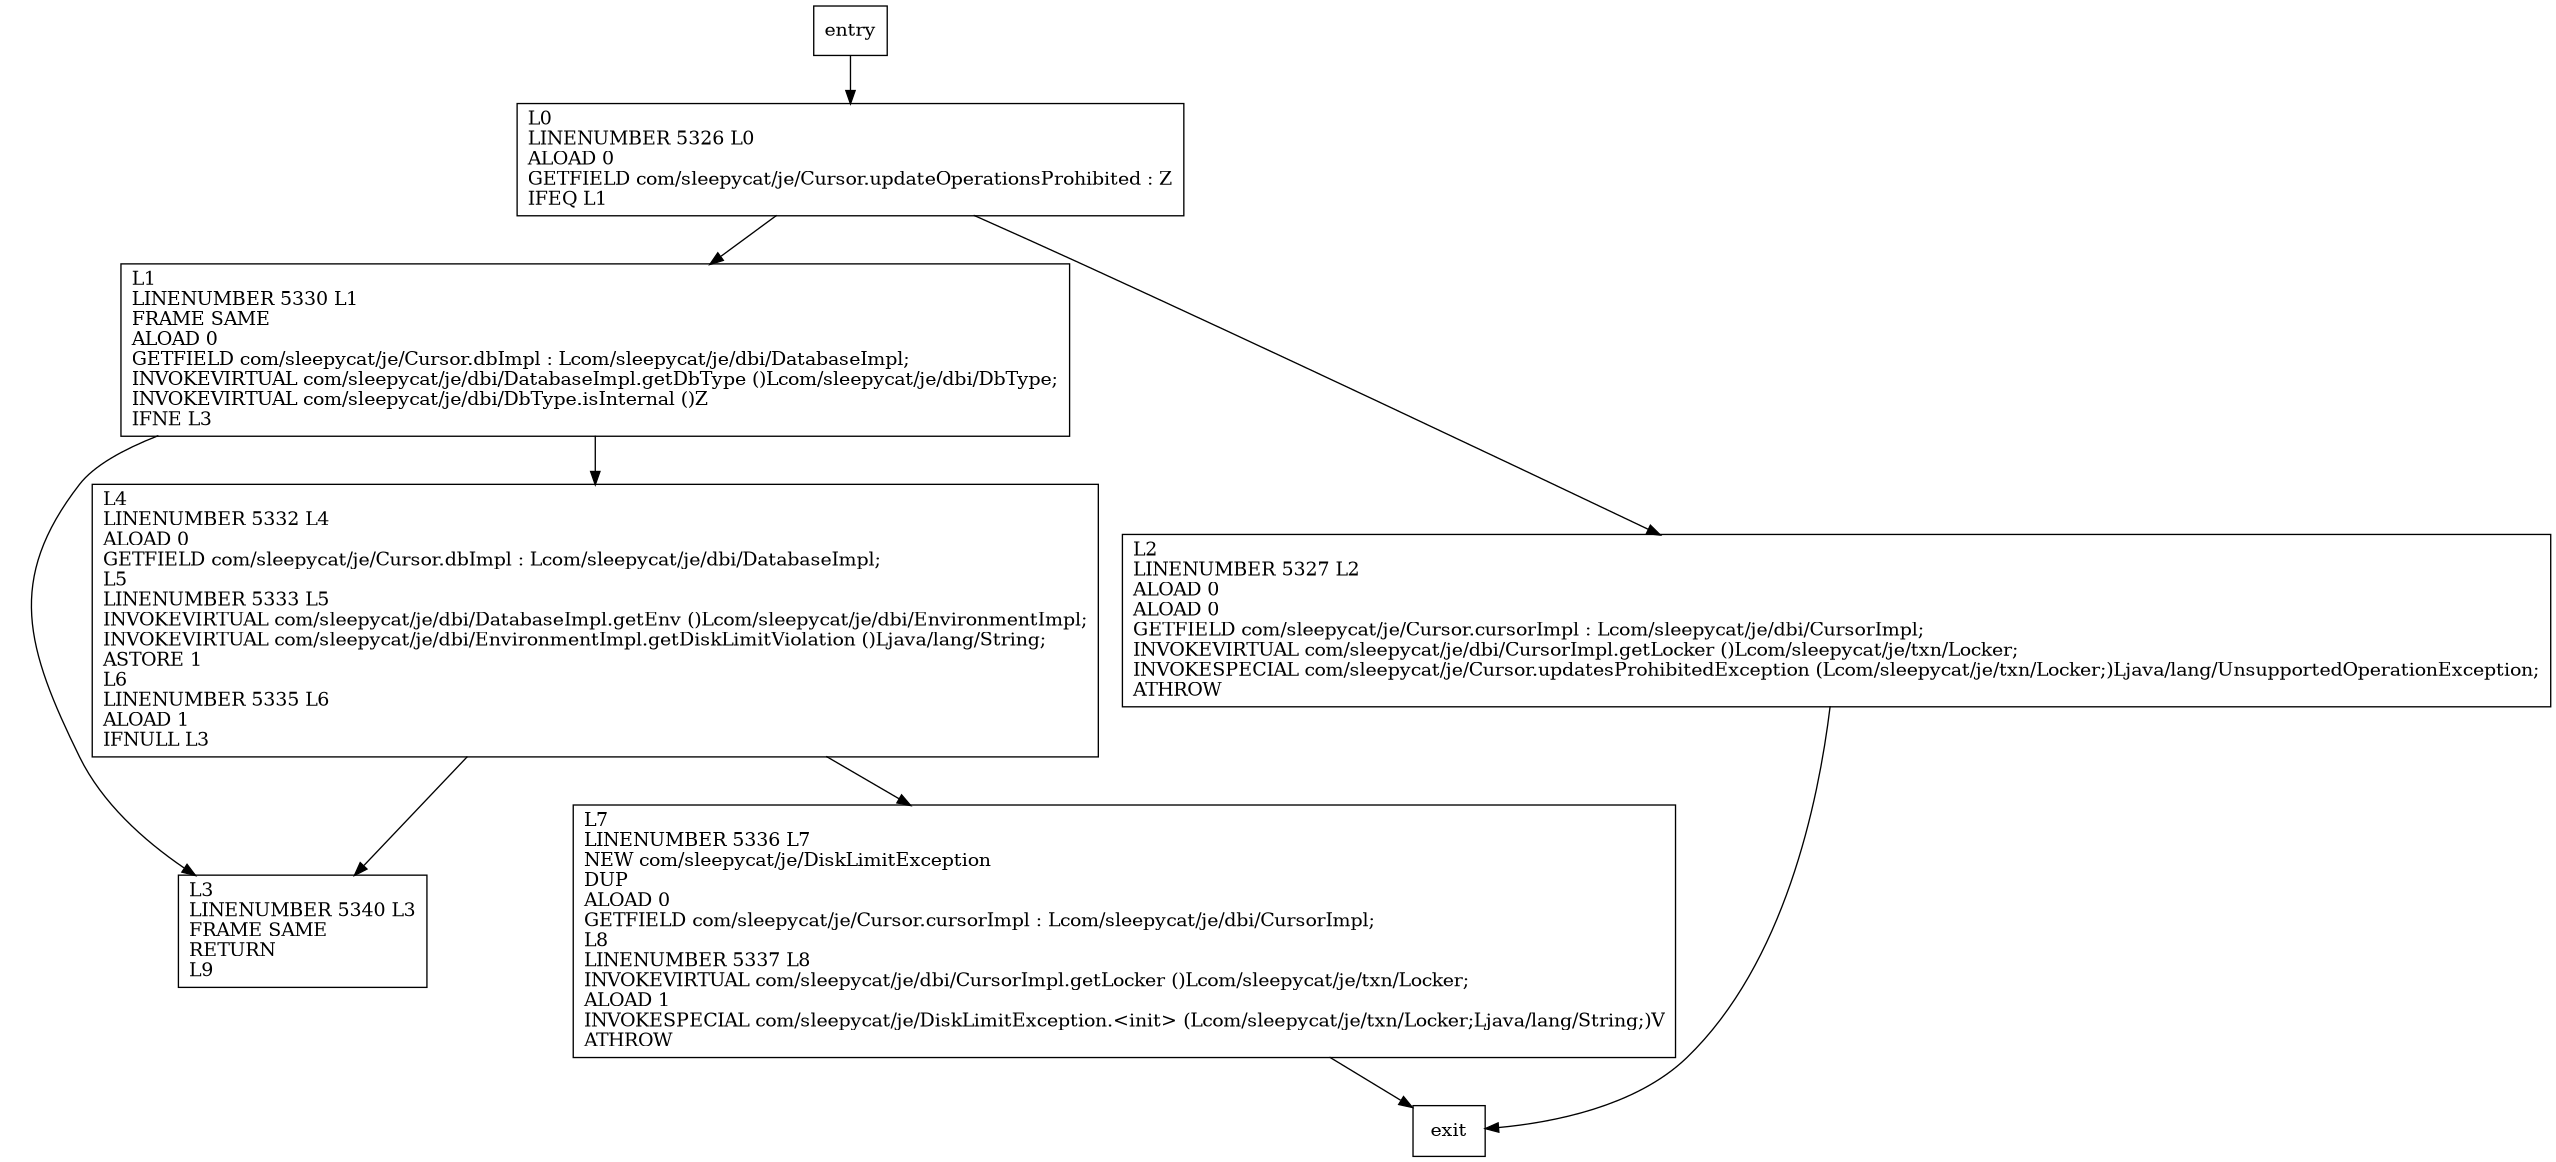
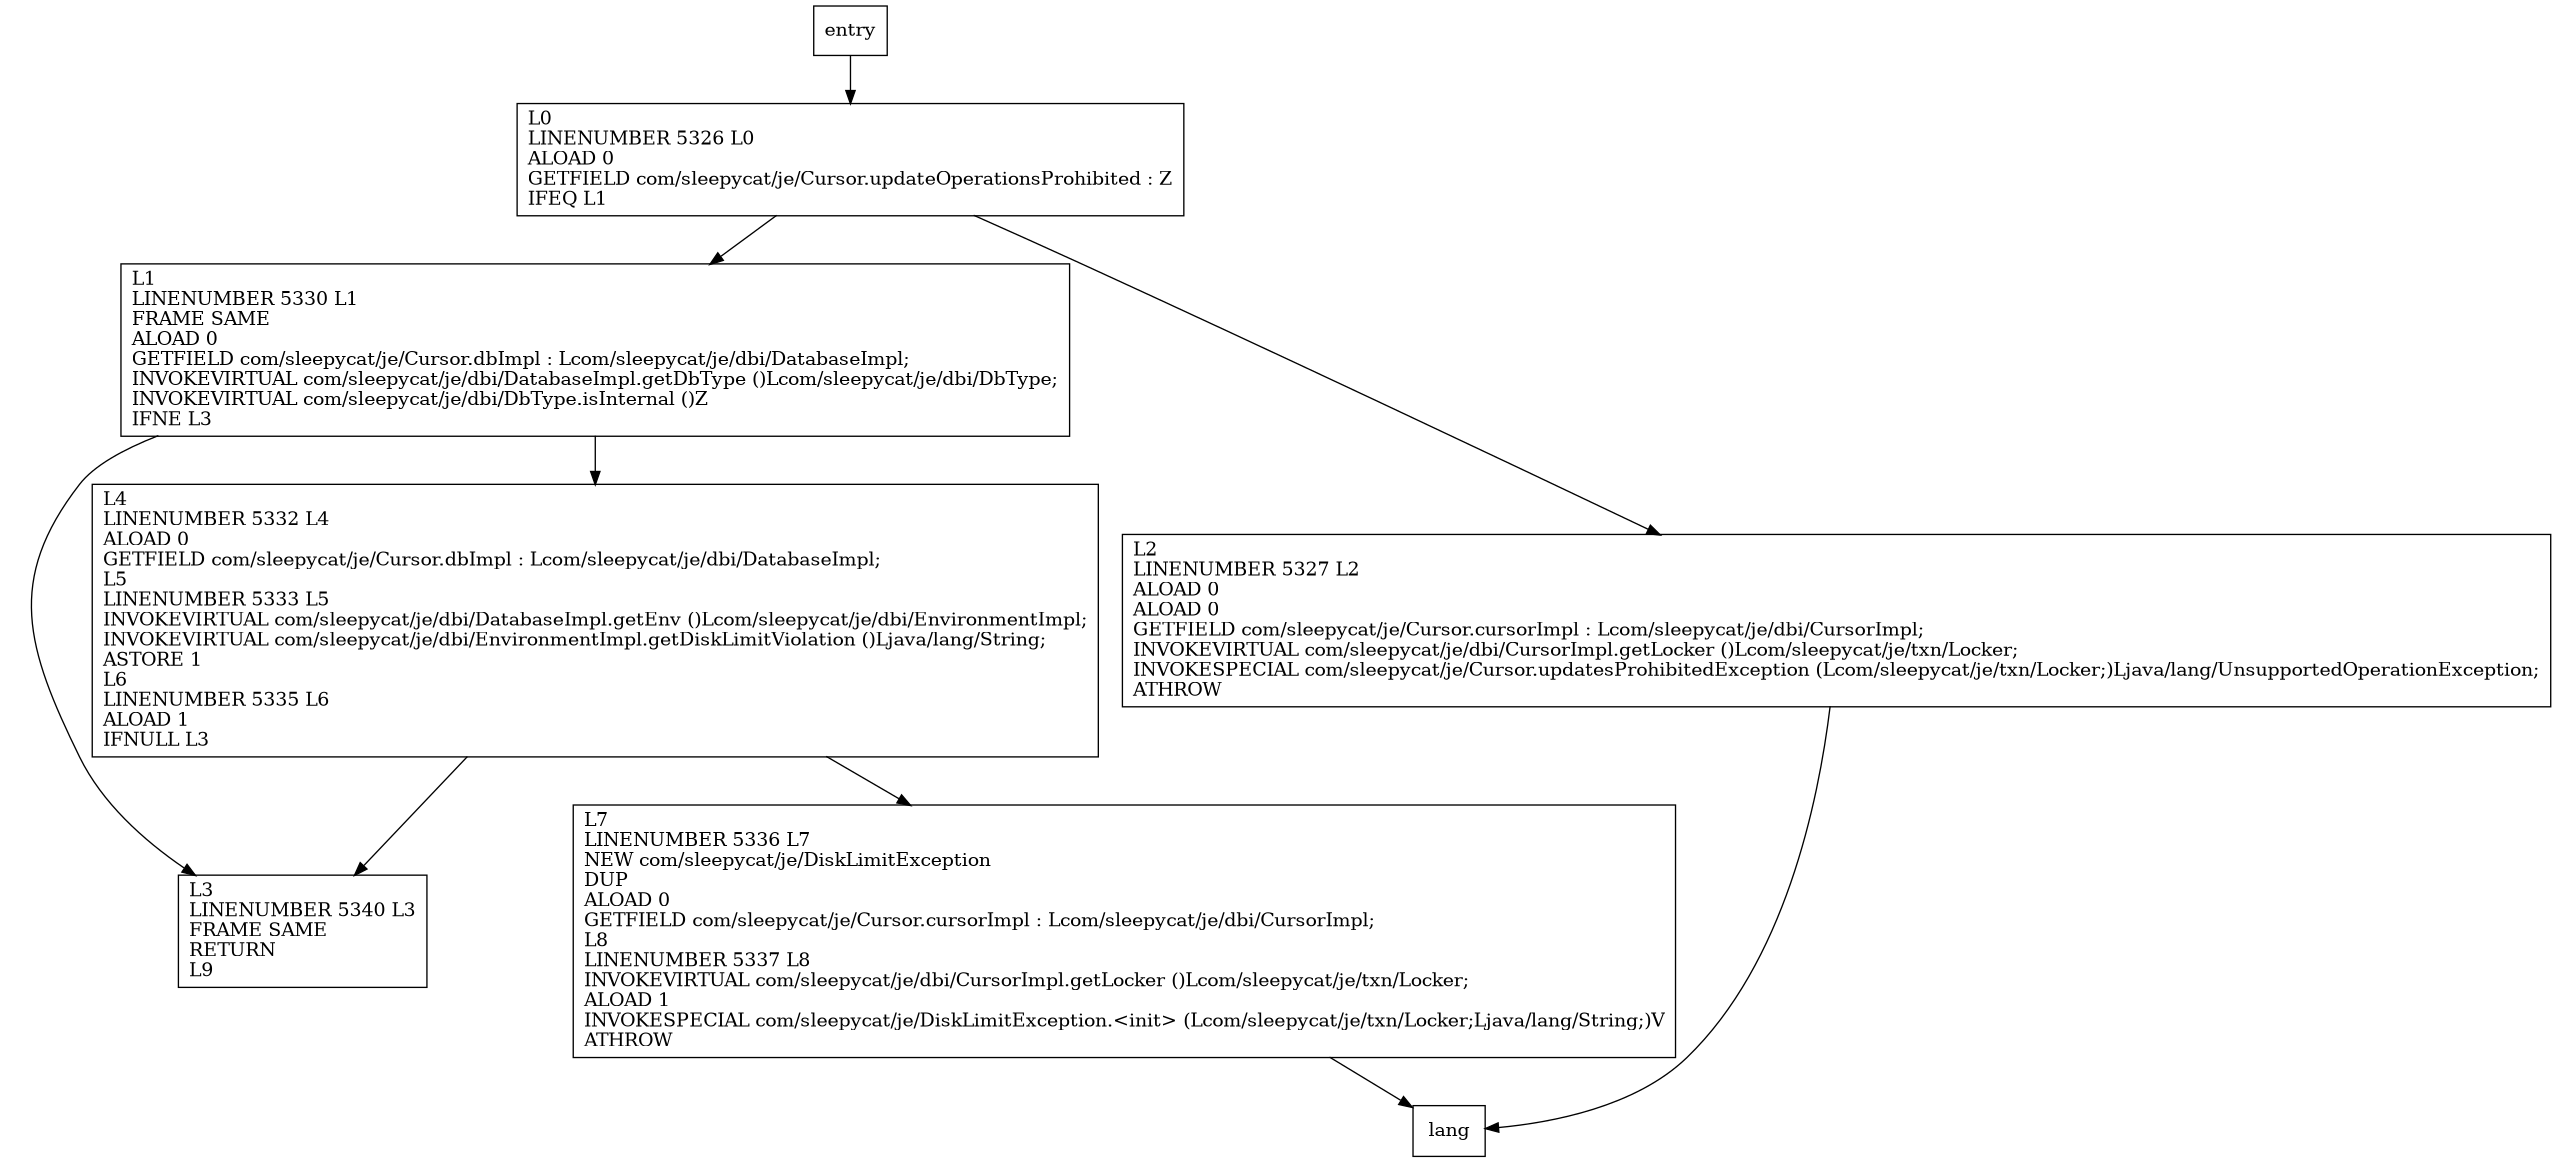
node "exit": label "exit" -> "lang"
